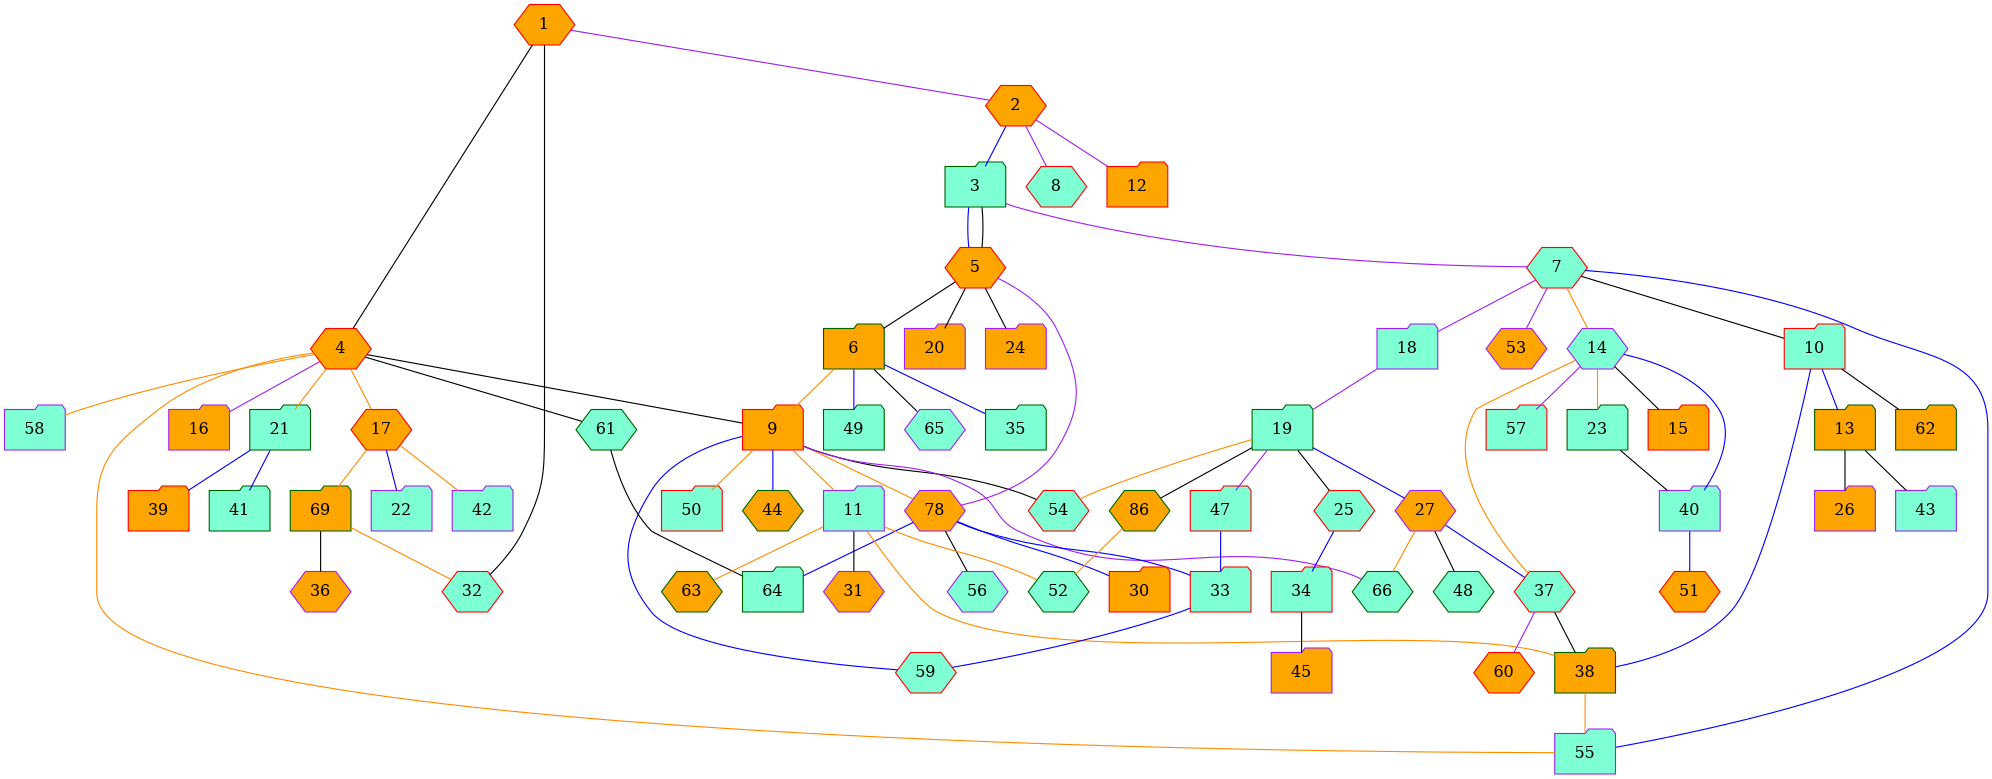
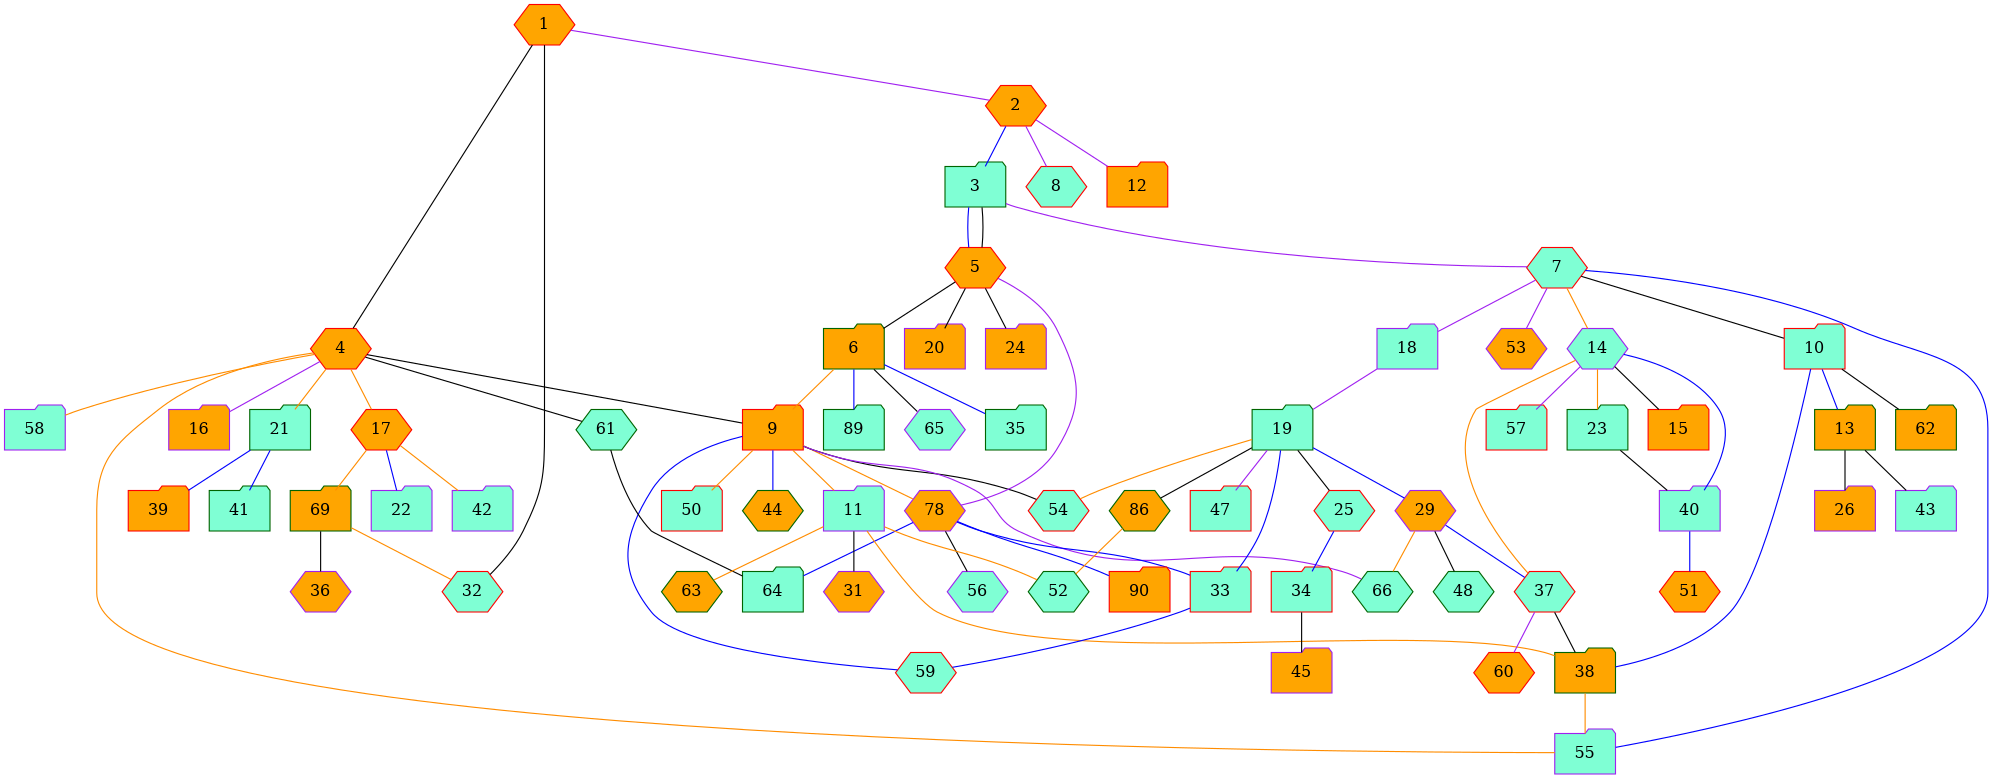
node "49": label "49" -> "89"
node "27": label "27" -> "29"
edge "47" -- "33": now "19" -- "33"
node "30": label "30" -> "90"
